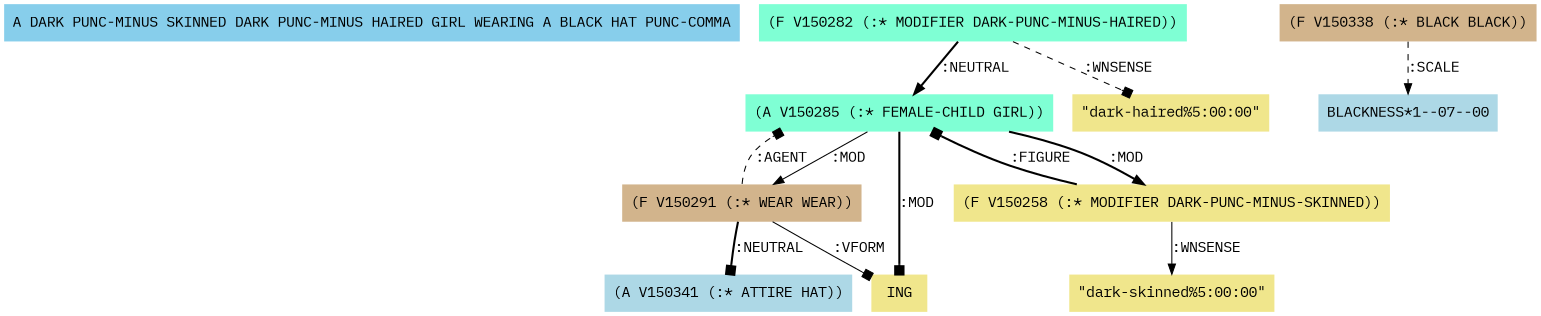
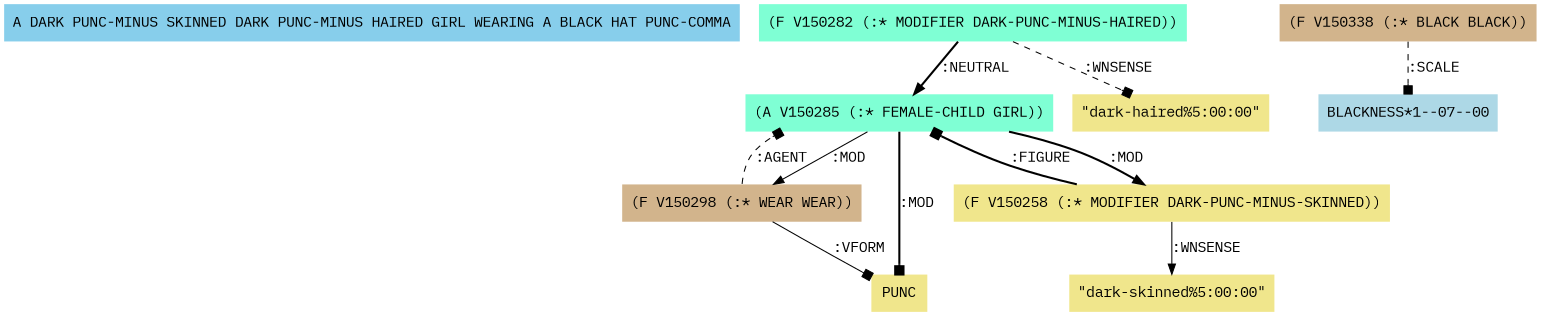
edge "(F V150338 (:* BLACK BLACK))" -> "BLACKNESS*1--07--00": arrowhead normal -> box
node "(F V150291 (:* WEAR WEAR))": label "(F V150291 (:* WEAR WEAR))" -> "(F V150298 (:* WEAR WEAR))"
node "(A V150341 (:* ATTIRE HAT))": removed
node "ING": label "ING" -> "PUNC"
